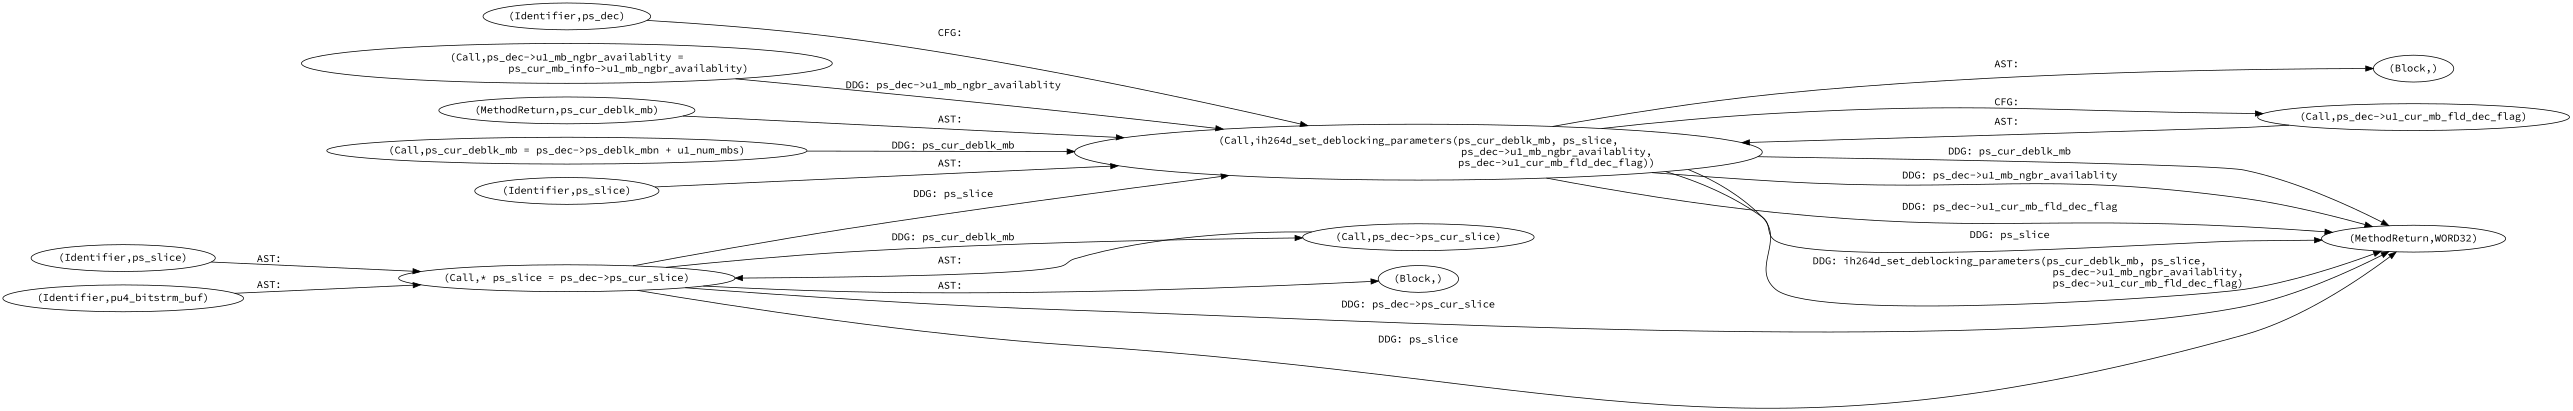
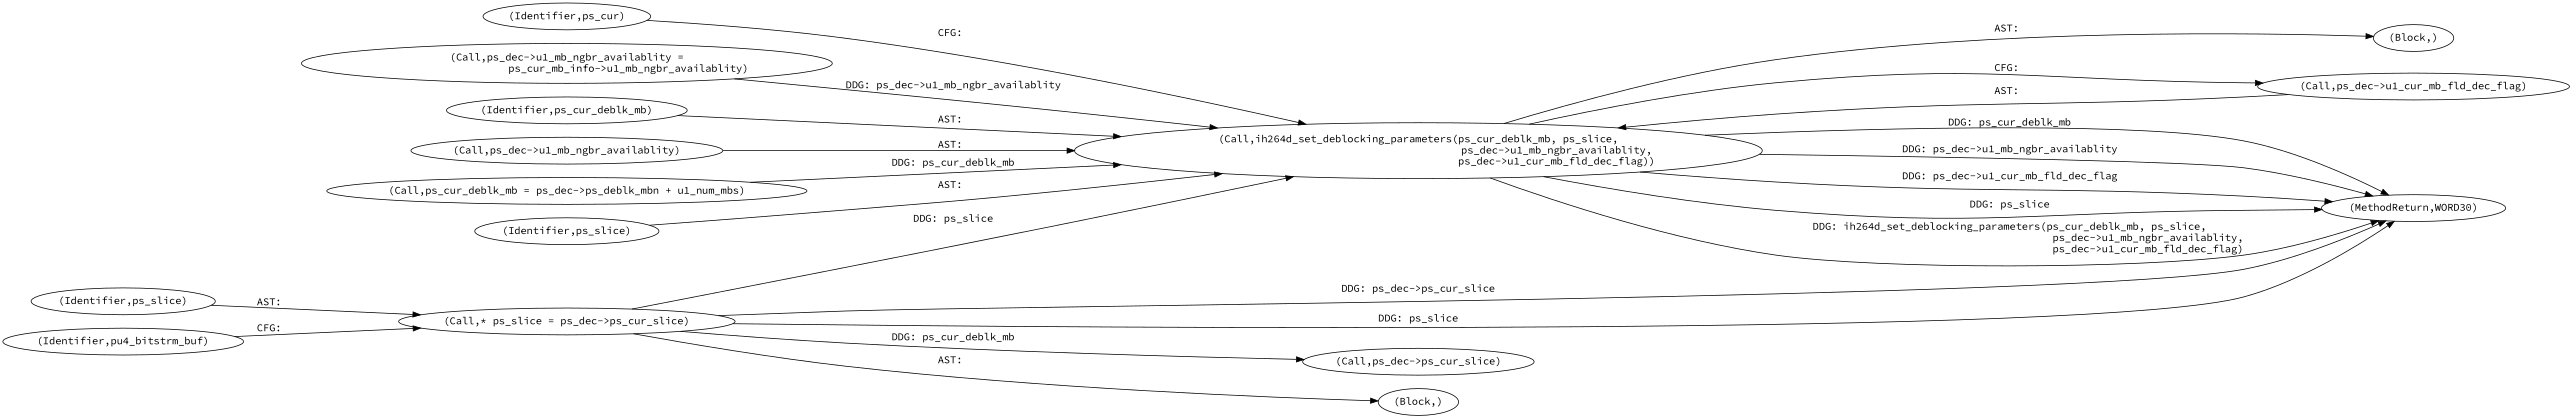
node "(Identifier,ps_dec)": label "(Identifier,ps_dec)" -> "(Identifier,ps_cur)"
node "(MethodReturn,ps_cur_deblk_mb)": label "(MethodReturn,ps_cur_deblk_mb)" -> "(Identifier,ps_cur_deblk_mb)"
node "(Call,ps_dec->u1_mb_ngbr_availablity)": added
node "(MethodReturn,WORD32)": label "(MethodReturn,WORD32)" -> "(MethodReturn,WORD30)"
edge "(Call,ps_dec->ps_cur_slice)" -> "(Call,* ps_slice = ps_dec->ps_cur_slice)": removed, label "AST:"
edge "(Identifier,pu4_bitstrm_buf)" -> "(Call,* ps_slice = ps_dec->ps_cur_slice)": label "AST: " -> "CFG: "
